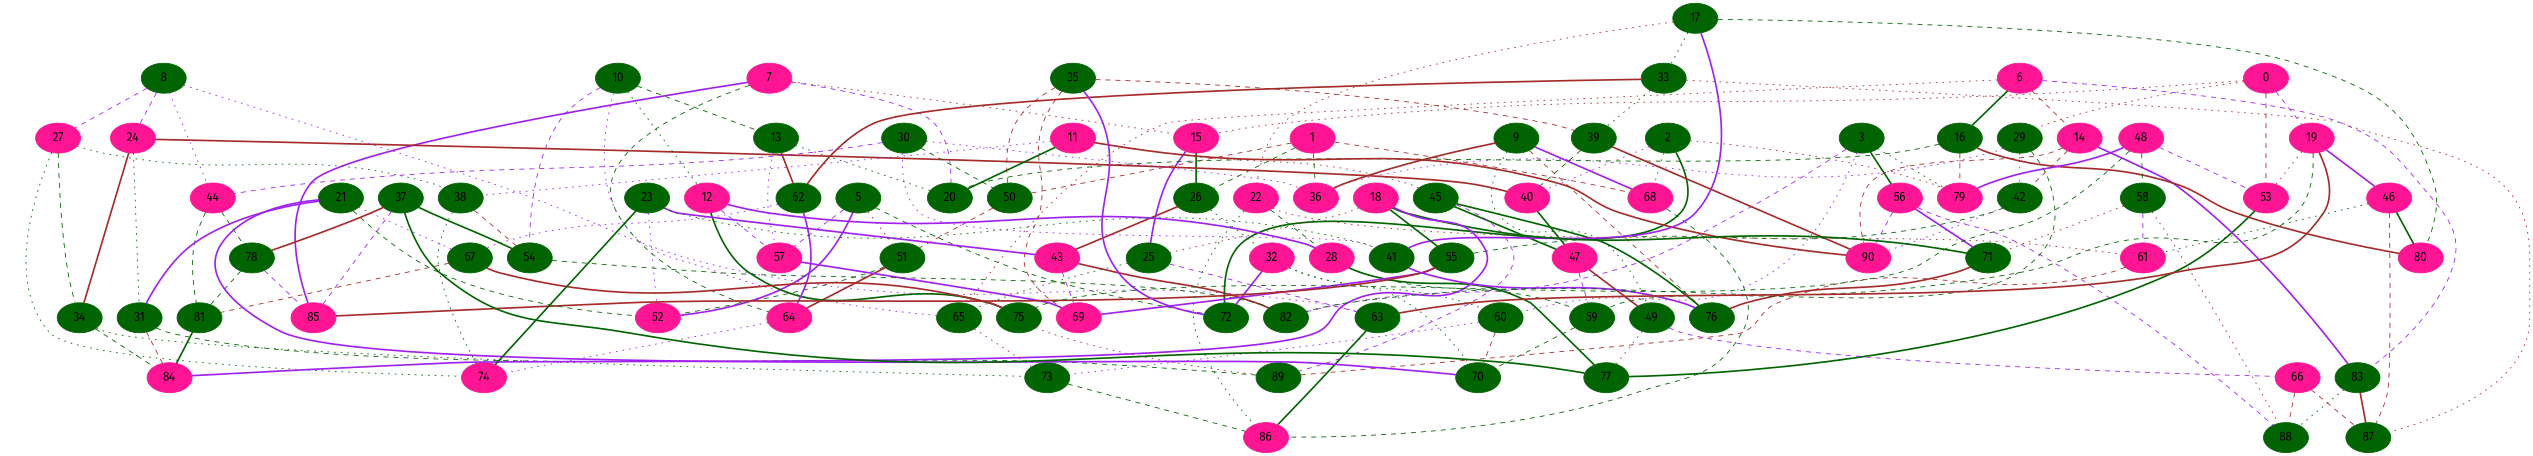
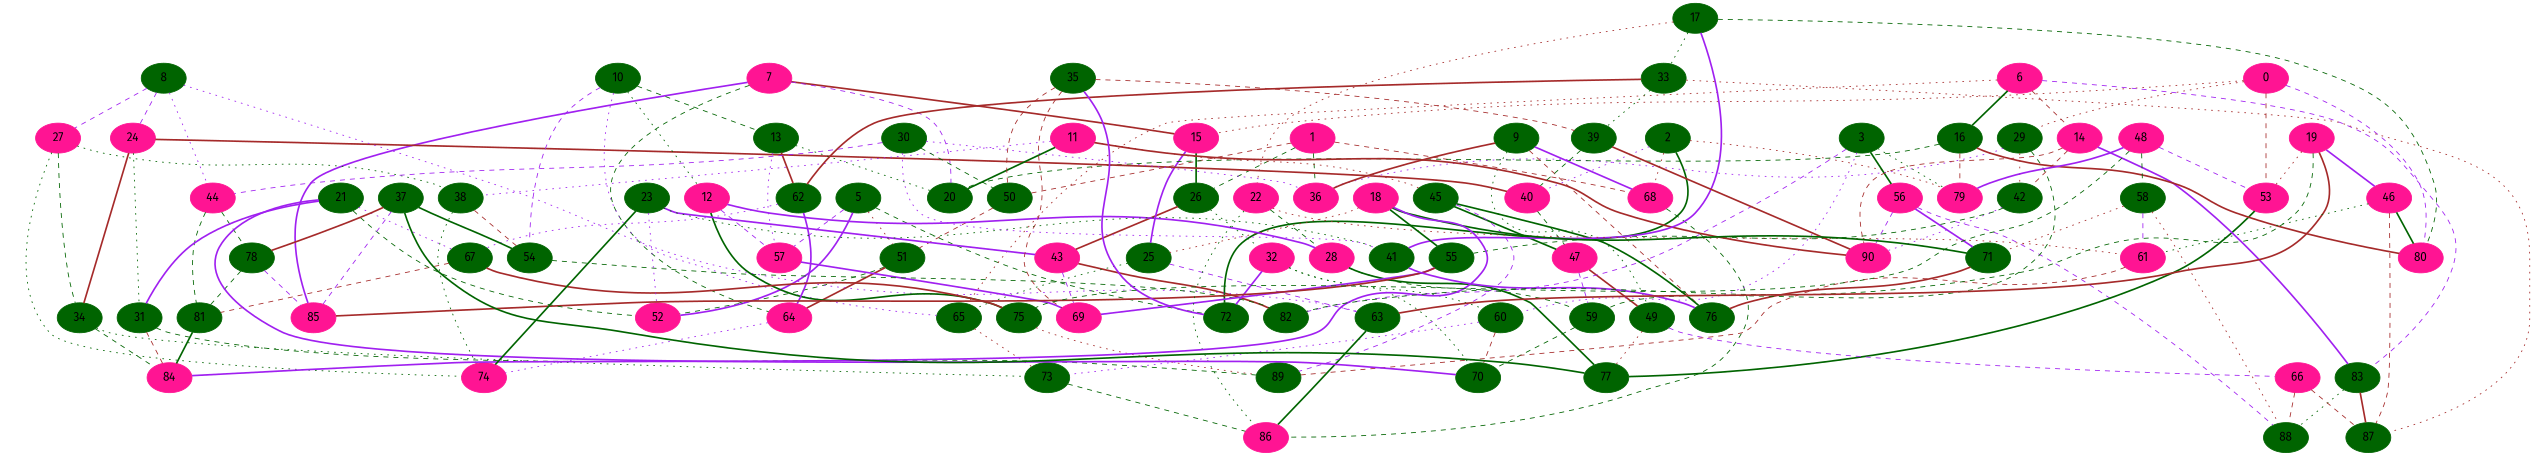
edge "0" -- "19": now "0" -- "80"
edge "7" -- "15": style dotted -> bold
edge "40" -- "47": style bold -> dashed
